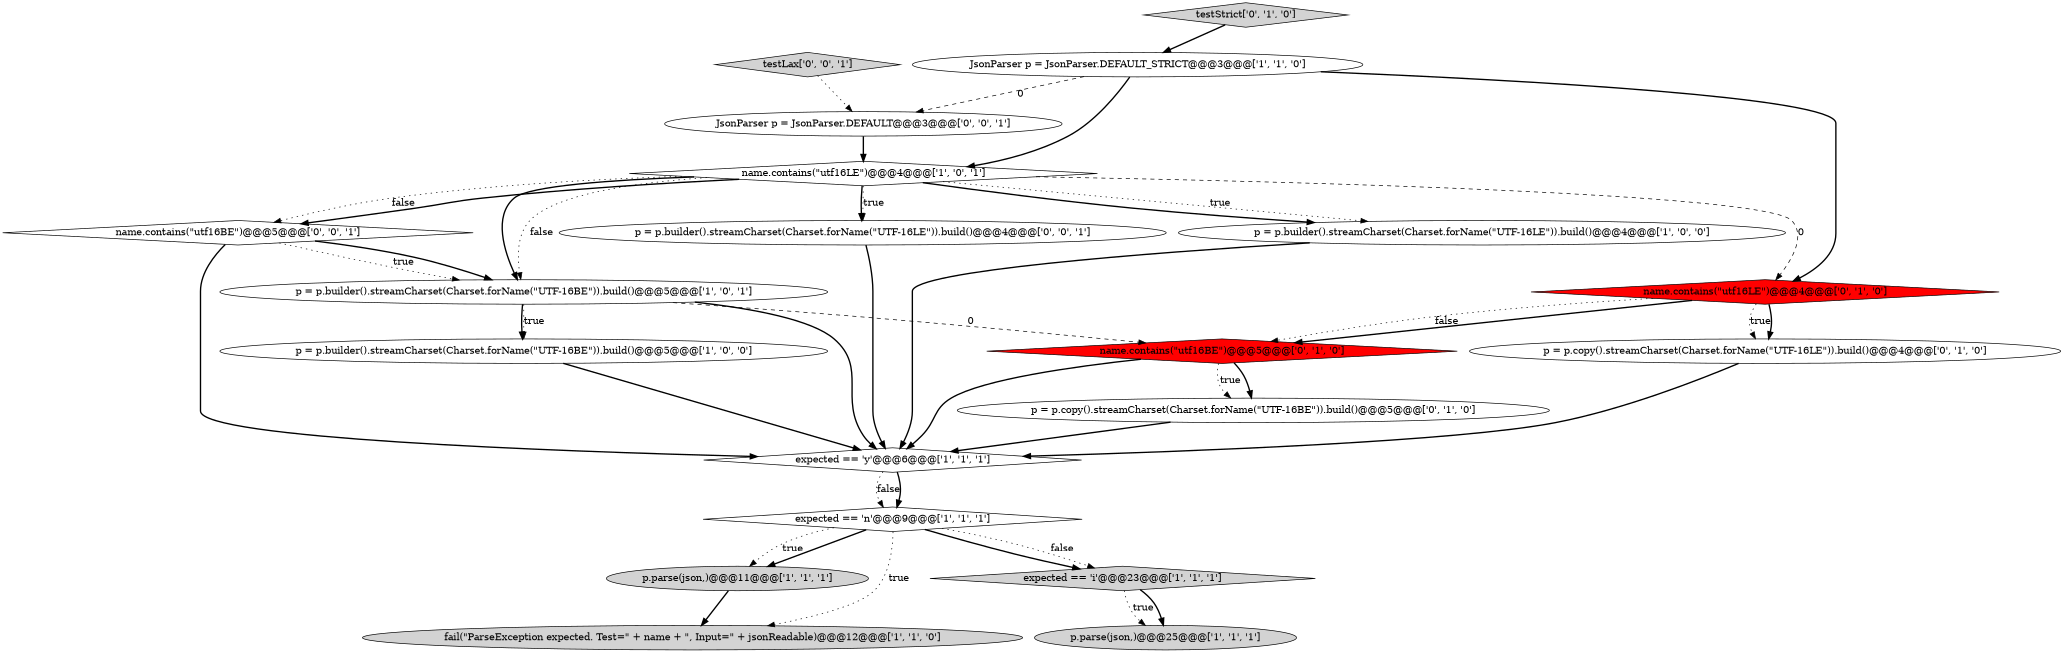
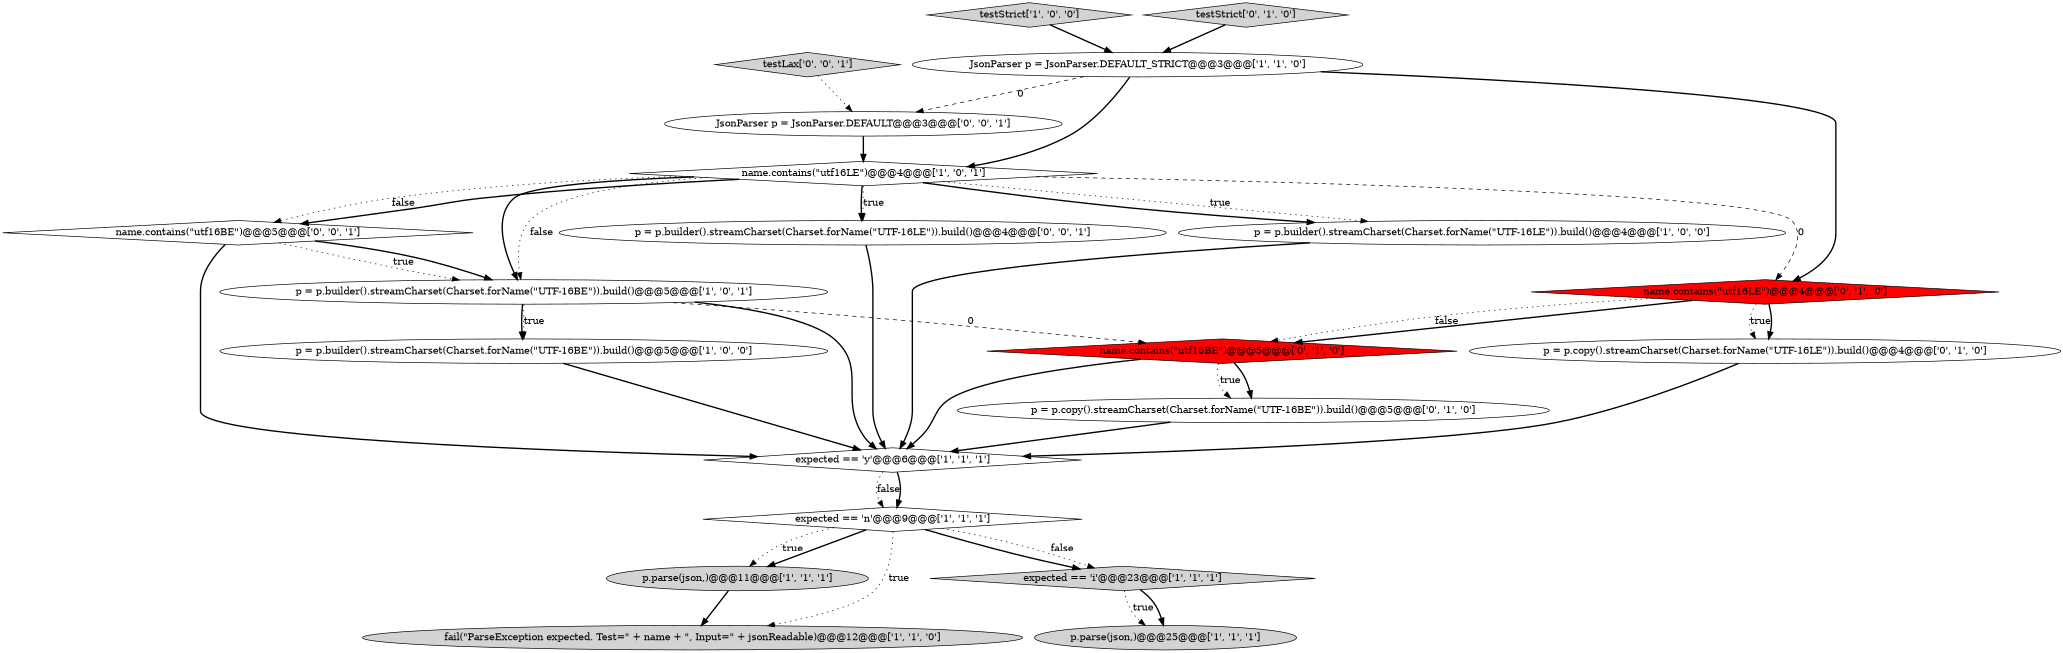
node "testStrict['1', '0', '0']": added
